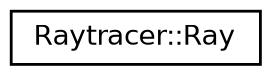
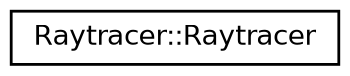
node "Raytracer::Ray": label "Raytracer::Ray" -> "Raytracer::Raytracer"
